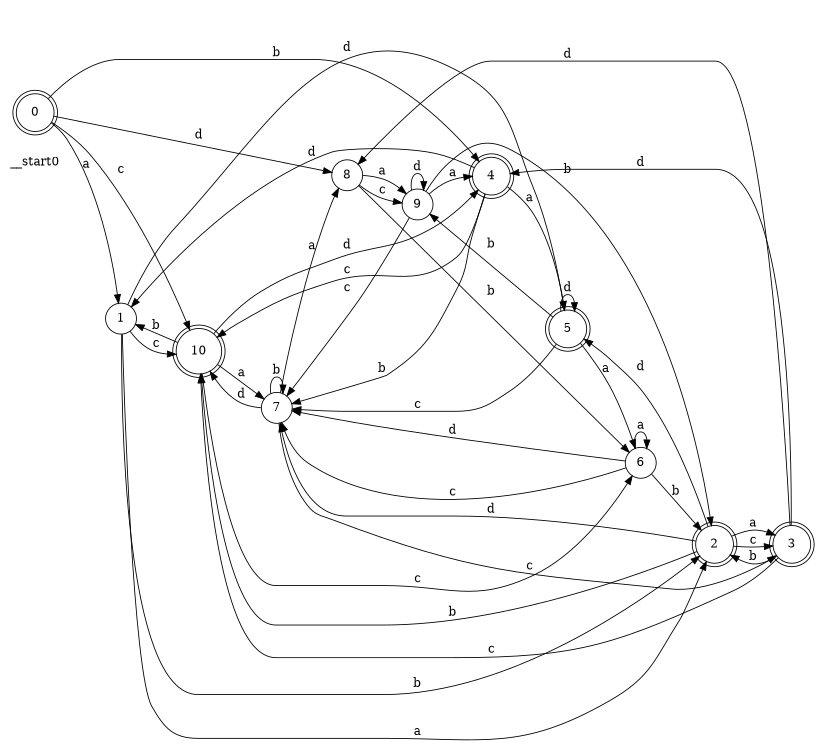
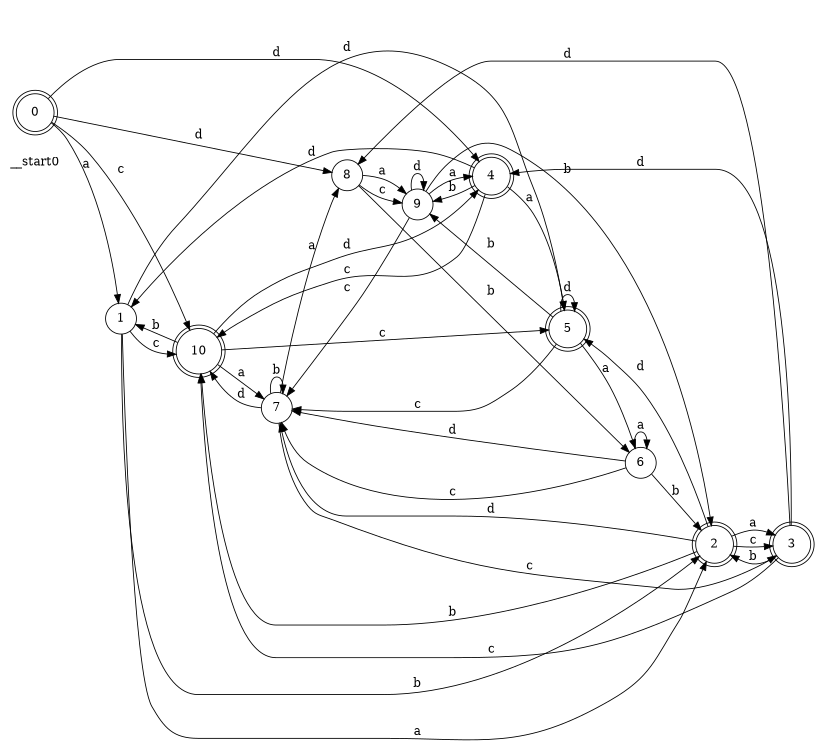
edge "0" -> "4": label "b" -> "d"
edge "4" -> "7": now "4" -> "9"
edge "10" -> "6": now "10" -> "5"
